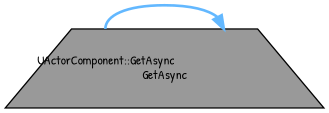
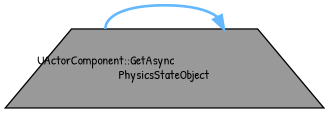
node "UActorComponent::GetAsync GetAsync": label "UActorComponent::GetAsync GetAsync" -> "UActorComponent::GetAsync PhysicsStateObject"
